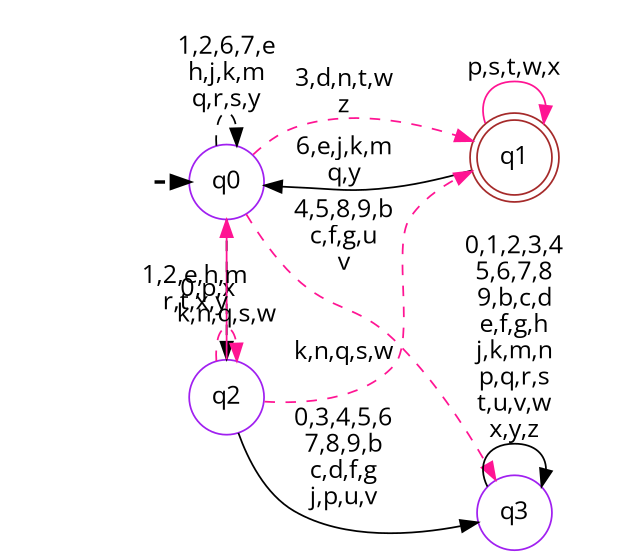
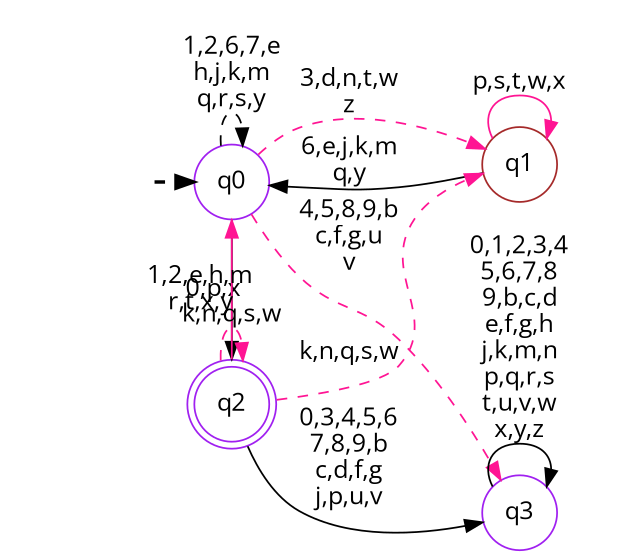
node "q1": shape doublecircle -> circle
edge "q0" -> "q2": style dashed -> solid
node "q2": shape circle -> doublecircle
